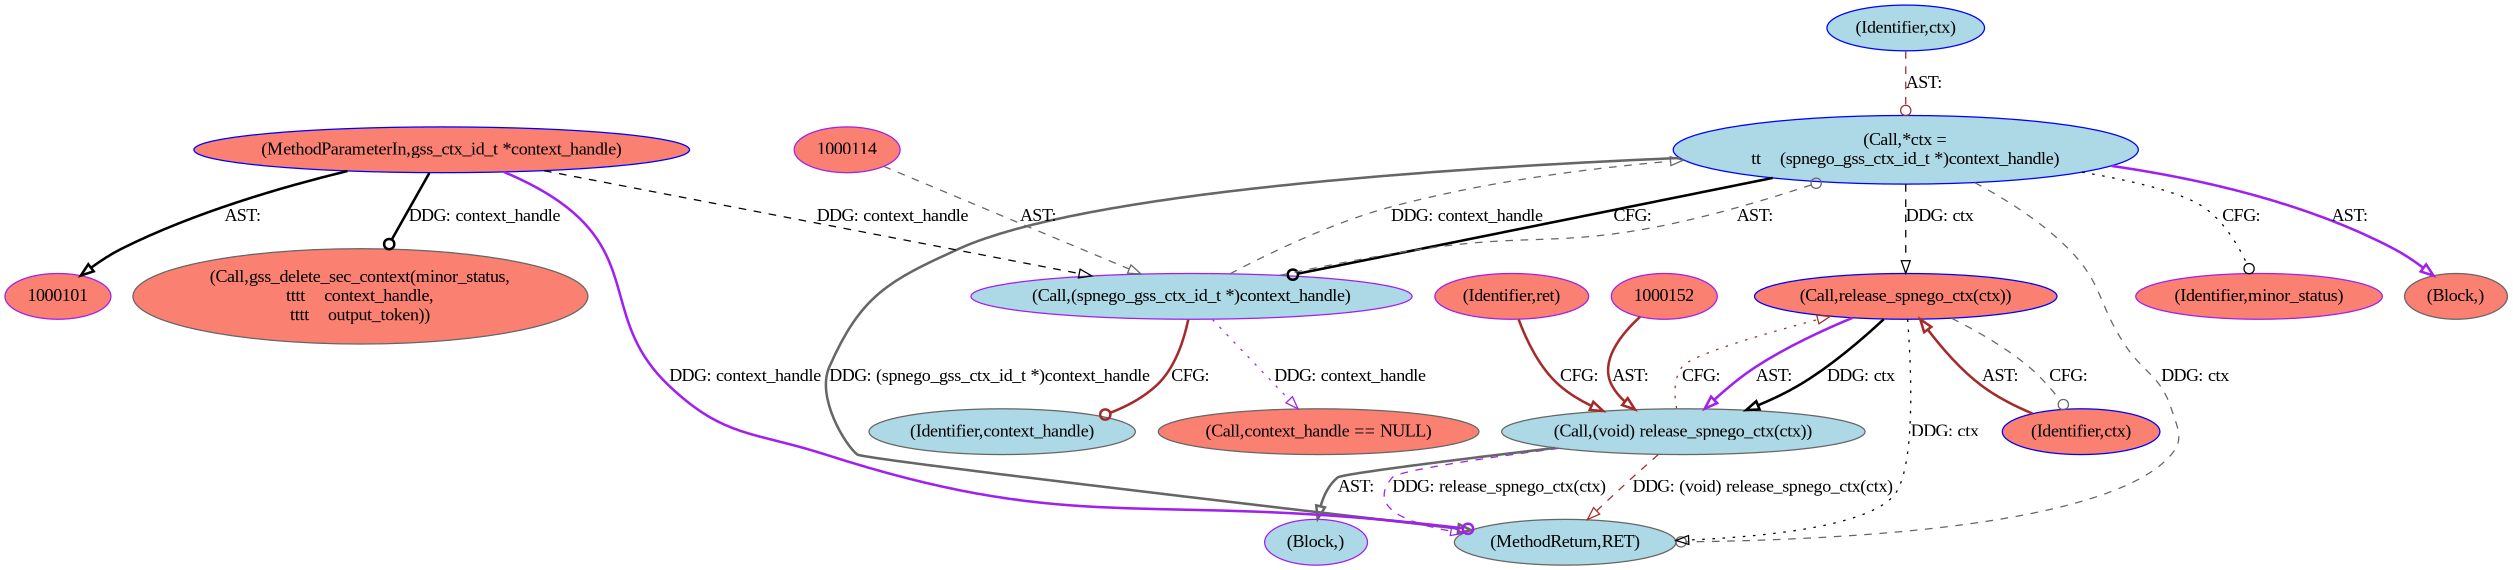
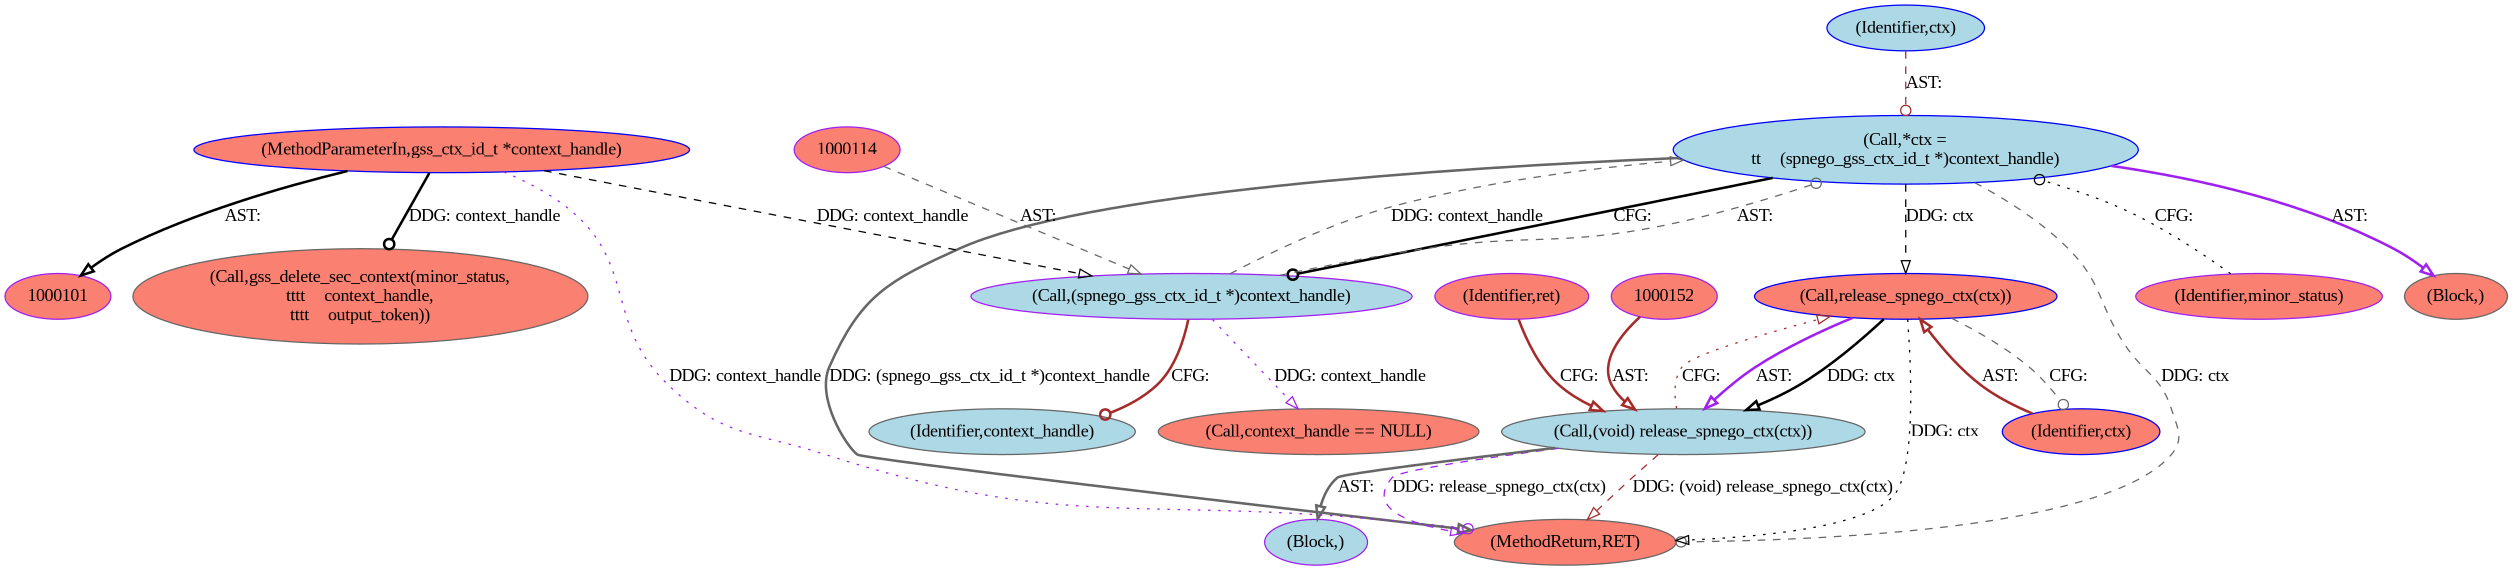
edge "(Call,*ctx = tt    (spnego_gss_ctx_id_t *)context_handle)" -> "(Identifier,minor_status)": reversed
edge "(MethodParameterIn,gss_ctx_id_t *context_handle)" -> "(MethodReturn,RET)": style bold -> dotted
node "(MethodReturn,RET)": fillcolor lightblue -> salmon
